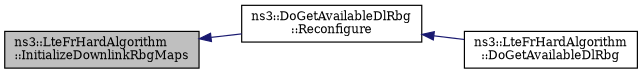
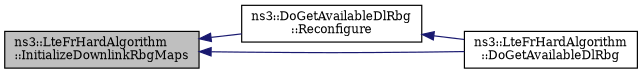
edge "ns3::LteFrHardAlgorithm ::DoGetAvailableDlRbg" -> "ns3::LteFrHardAlgorithm ::InitializeDownlinkRbgMaps": added
